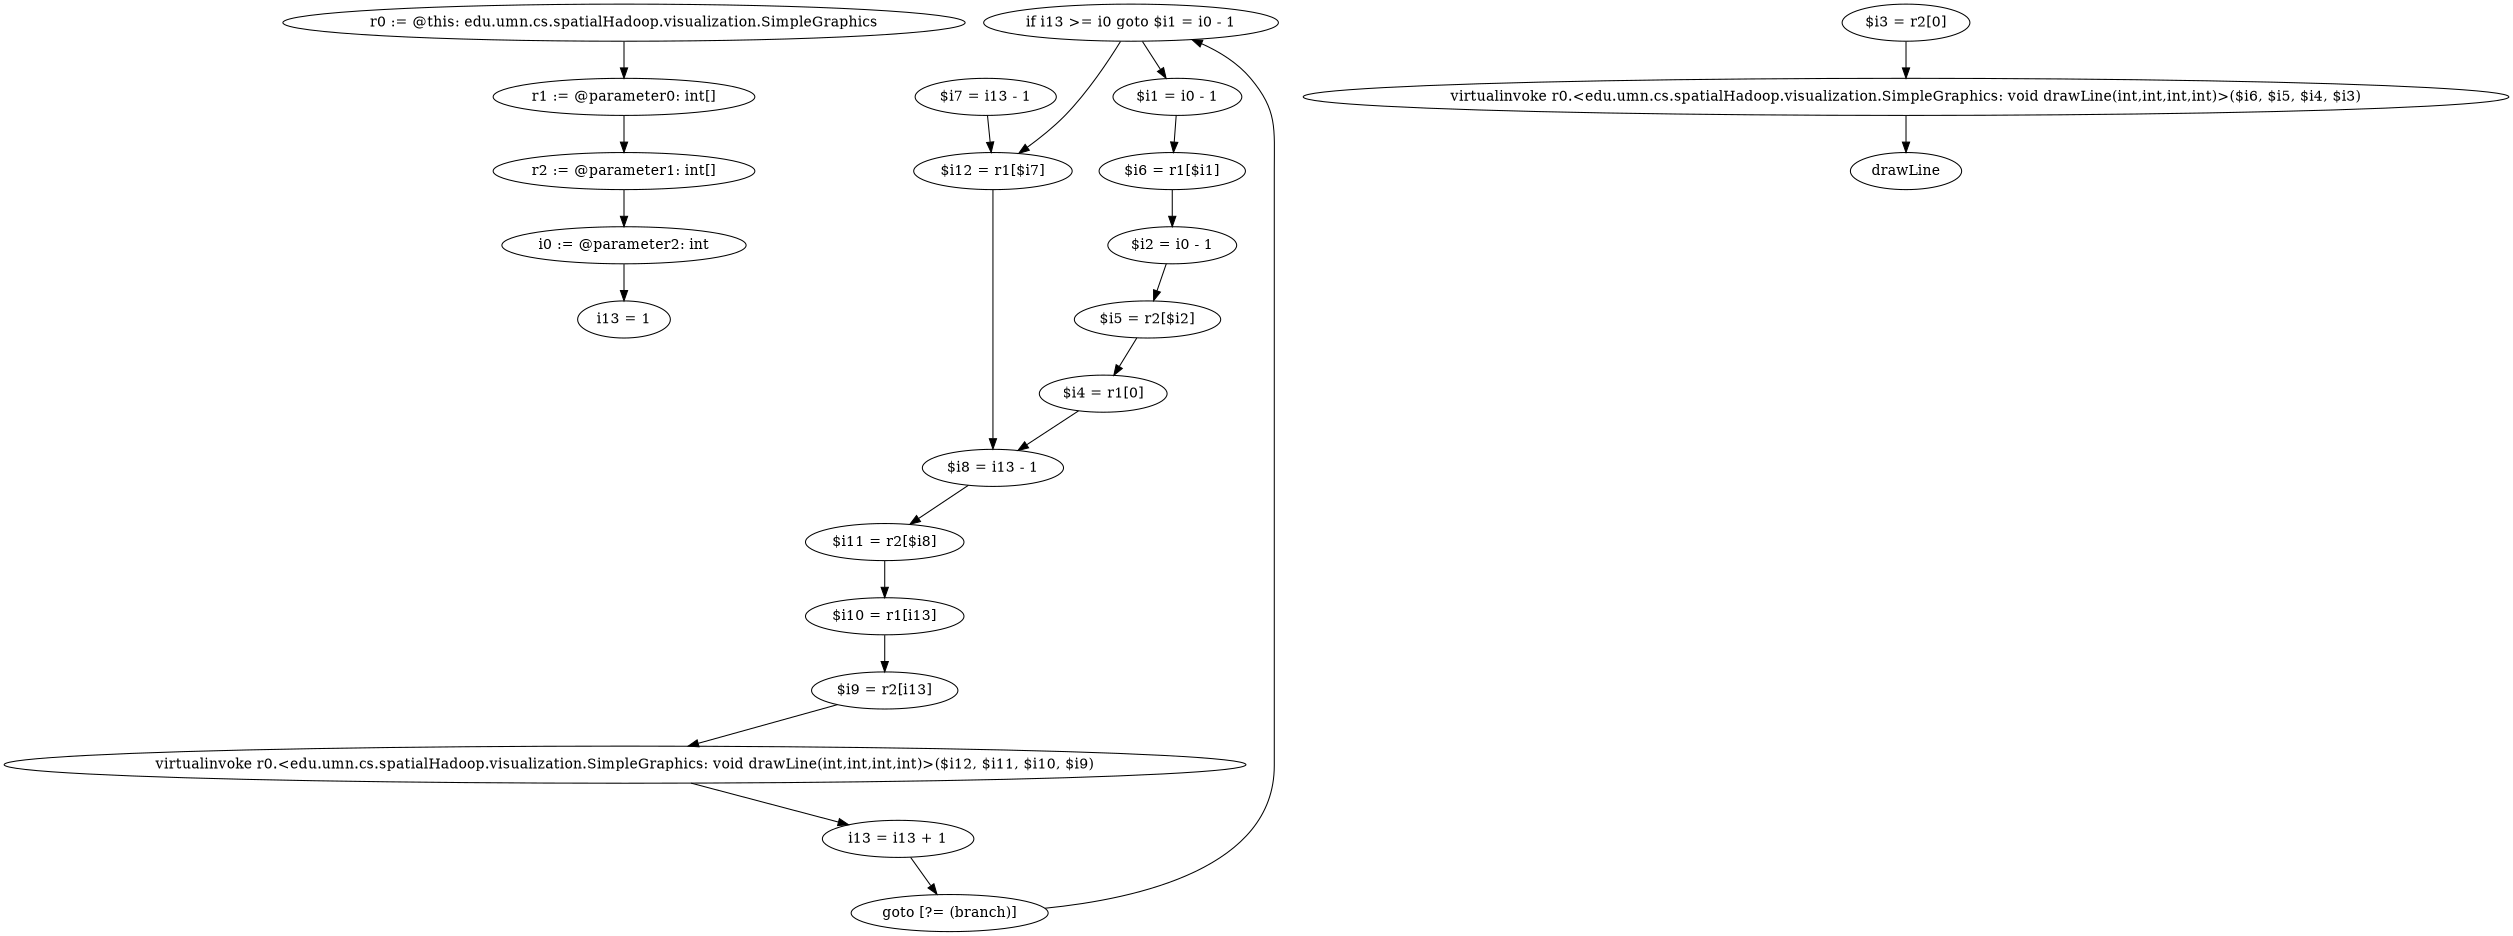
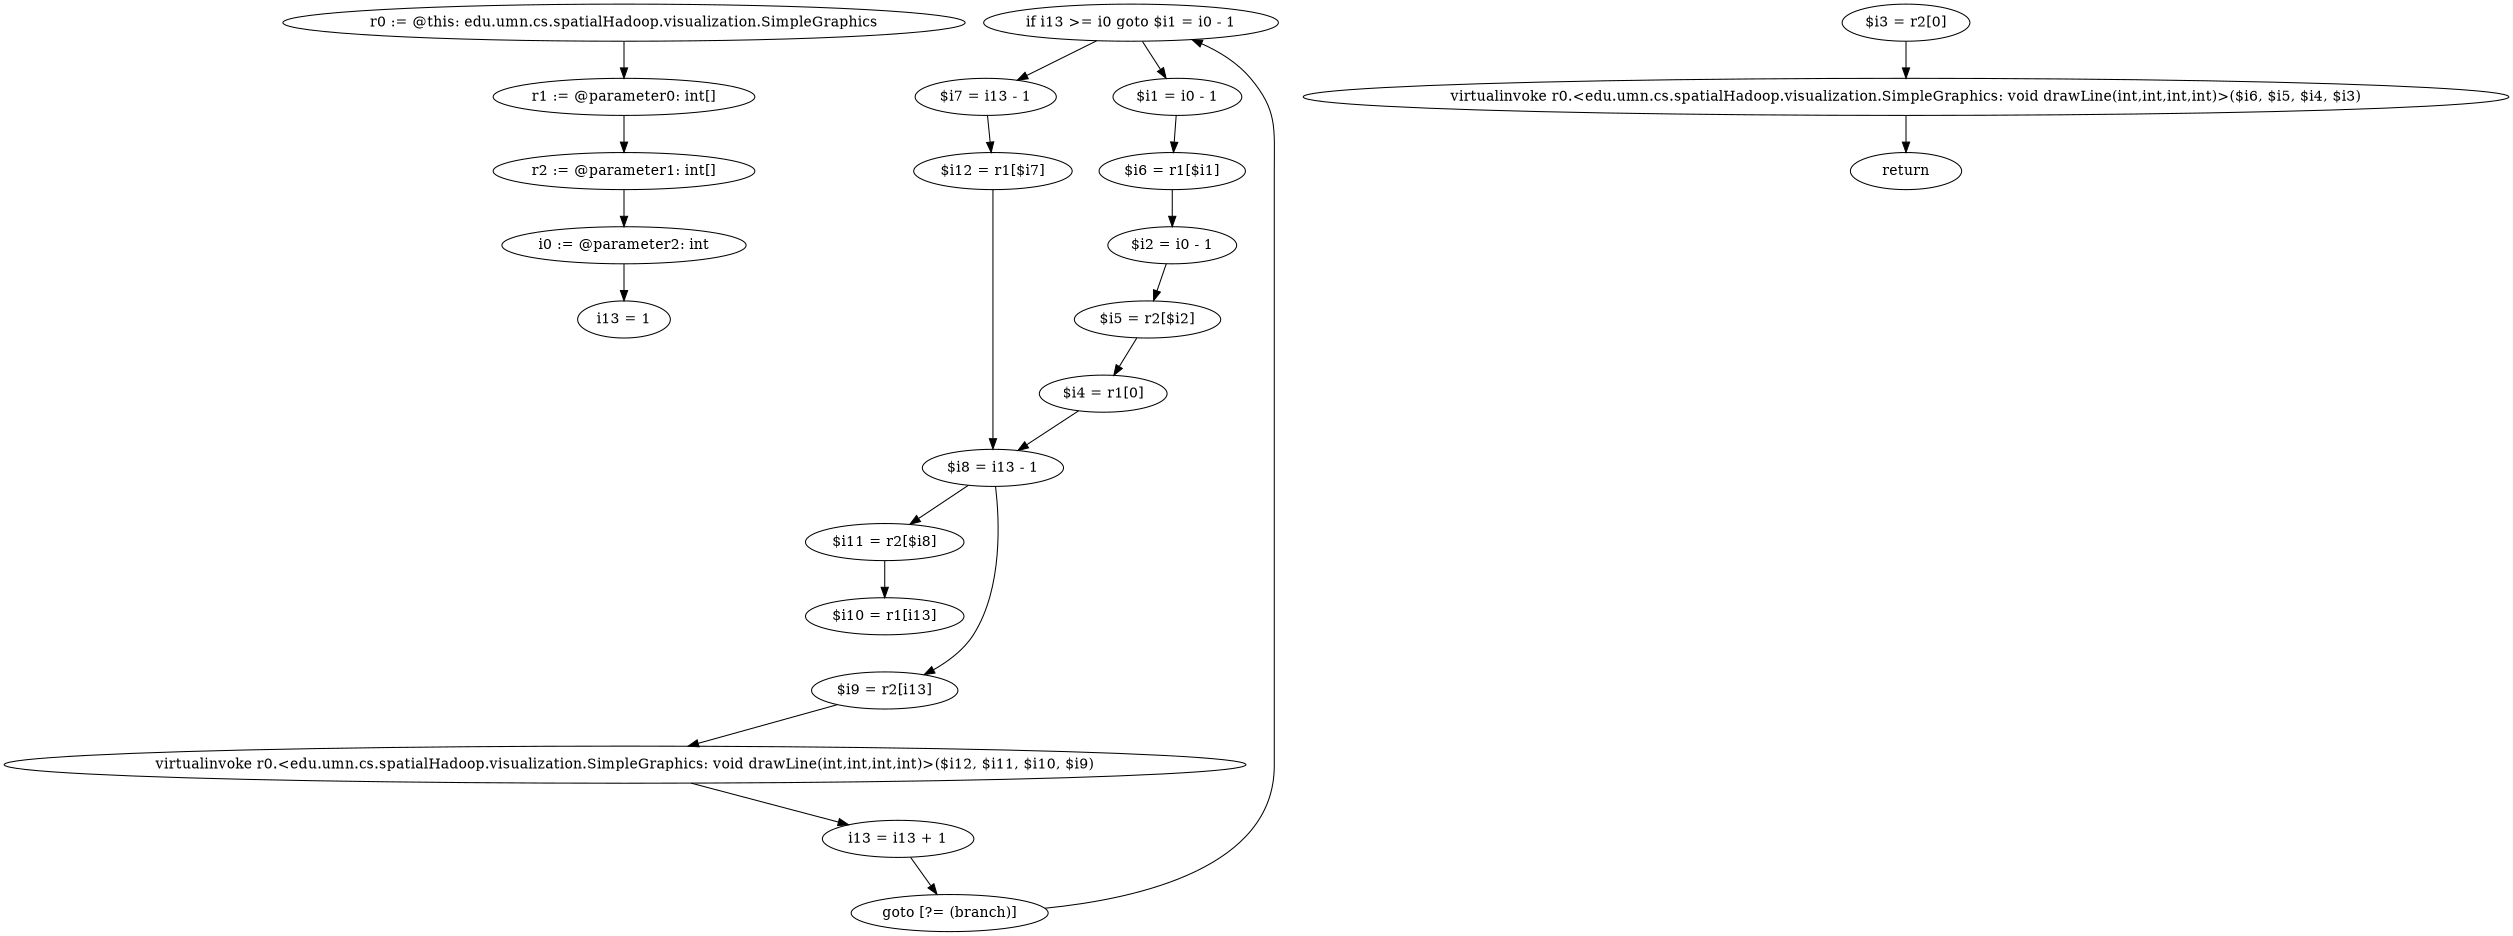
edge "if i13 >= i0 goto $i1 = i0 - 1" -> "$i12 = r1[$i7]": now "if i13 >= i0 goto $i1 = i0 - 1" -> "$i7 = i13 - 1"
node "drawLine": label "drawLine" -> "return"
edge "$i10 = r1[i13]" -> "$i9 = r2[i13]": now "$i8 = i13 - 1" -> "$i9 = r2[i13]"
